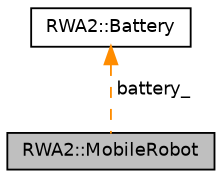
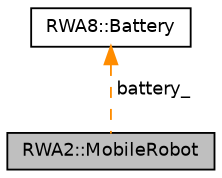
node "RWA2::Battery": label "RWA2::Battery" -> "RWA8::Battery"
